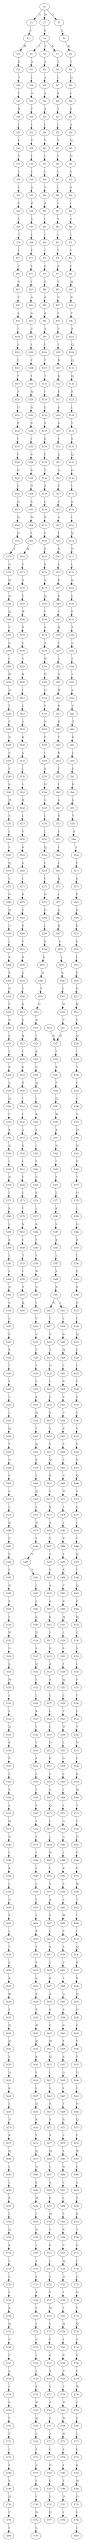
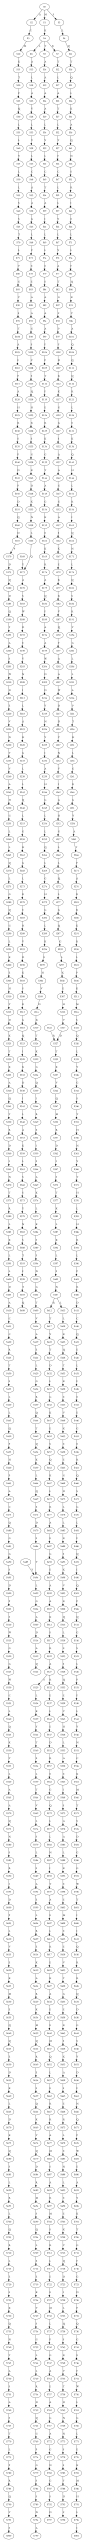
edge "S163" -> "S168": now "S163" -> "S173"
edge "S484" -> "S489": now "S484" -> "S494"
edge "S524" -> "S529": now "S527" -> "S529"
